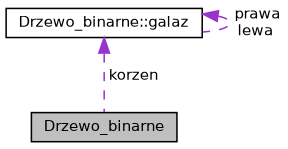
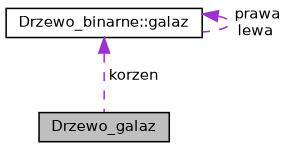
node "Drzewo_binarne": label "Drzewo_binarne" -> "Drzewo_galaz"
